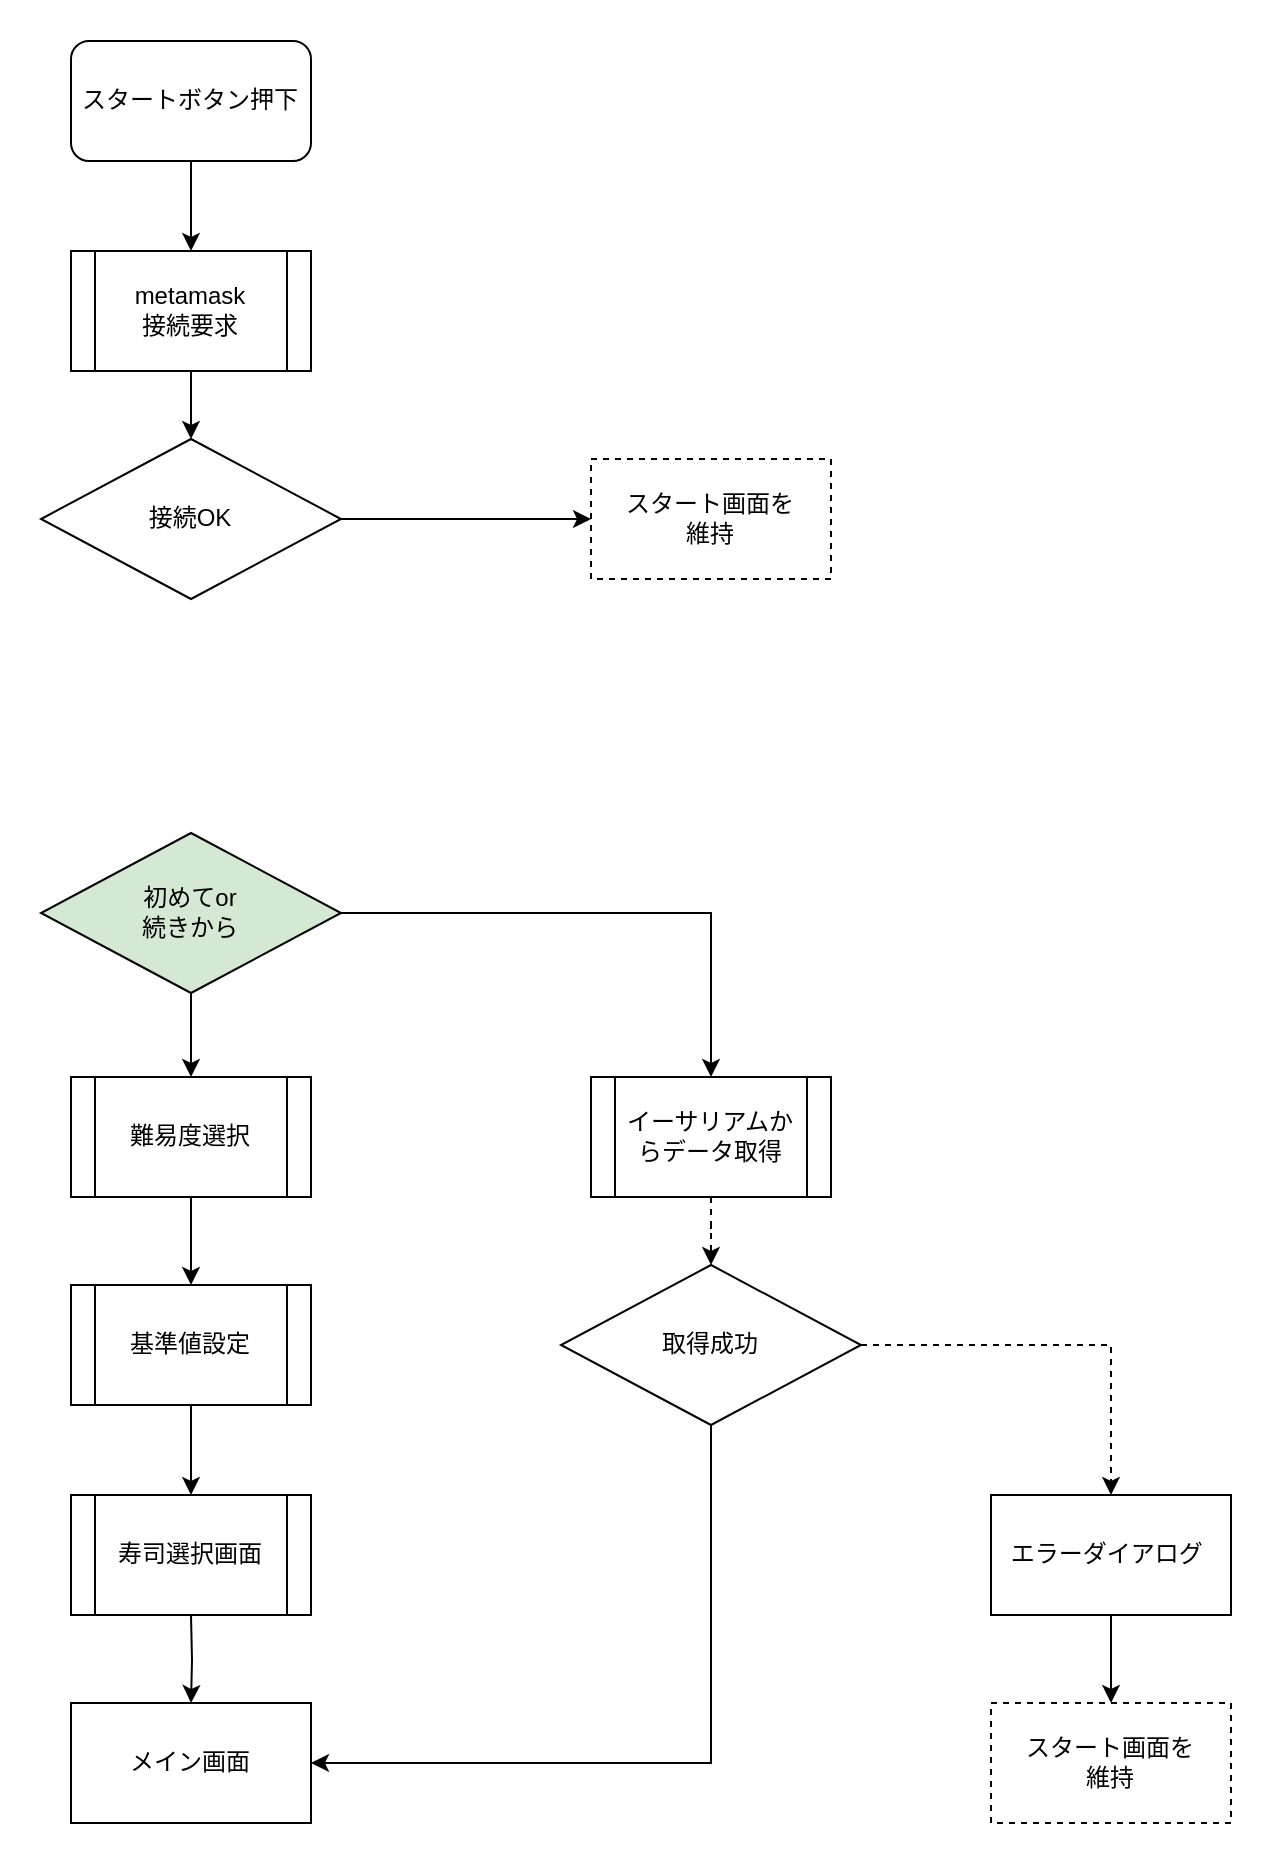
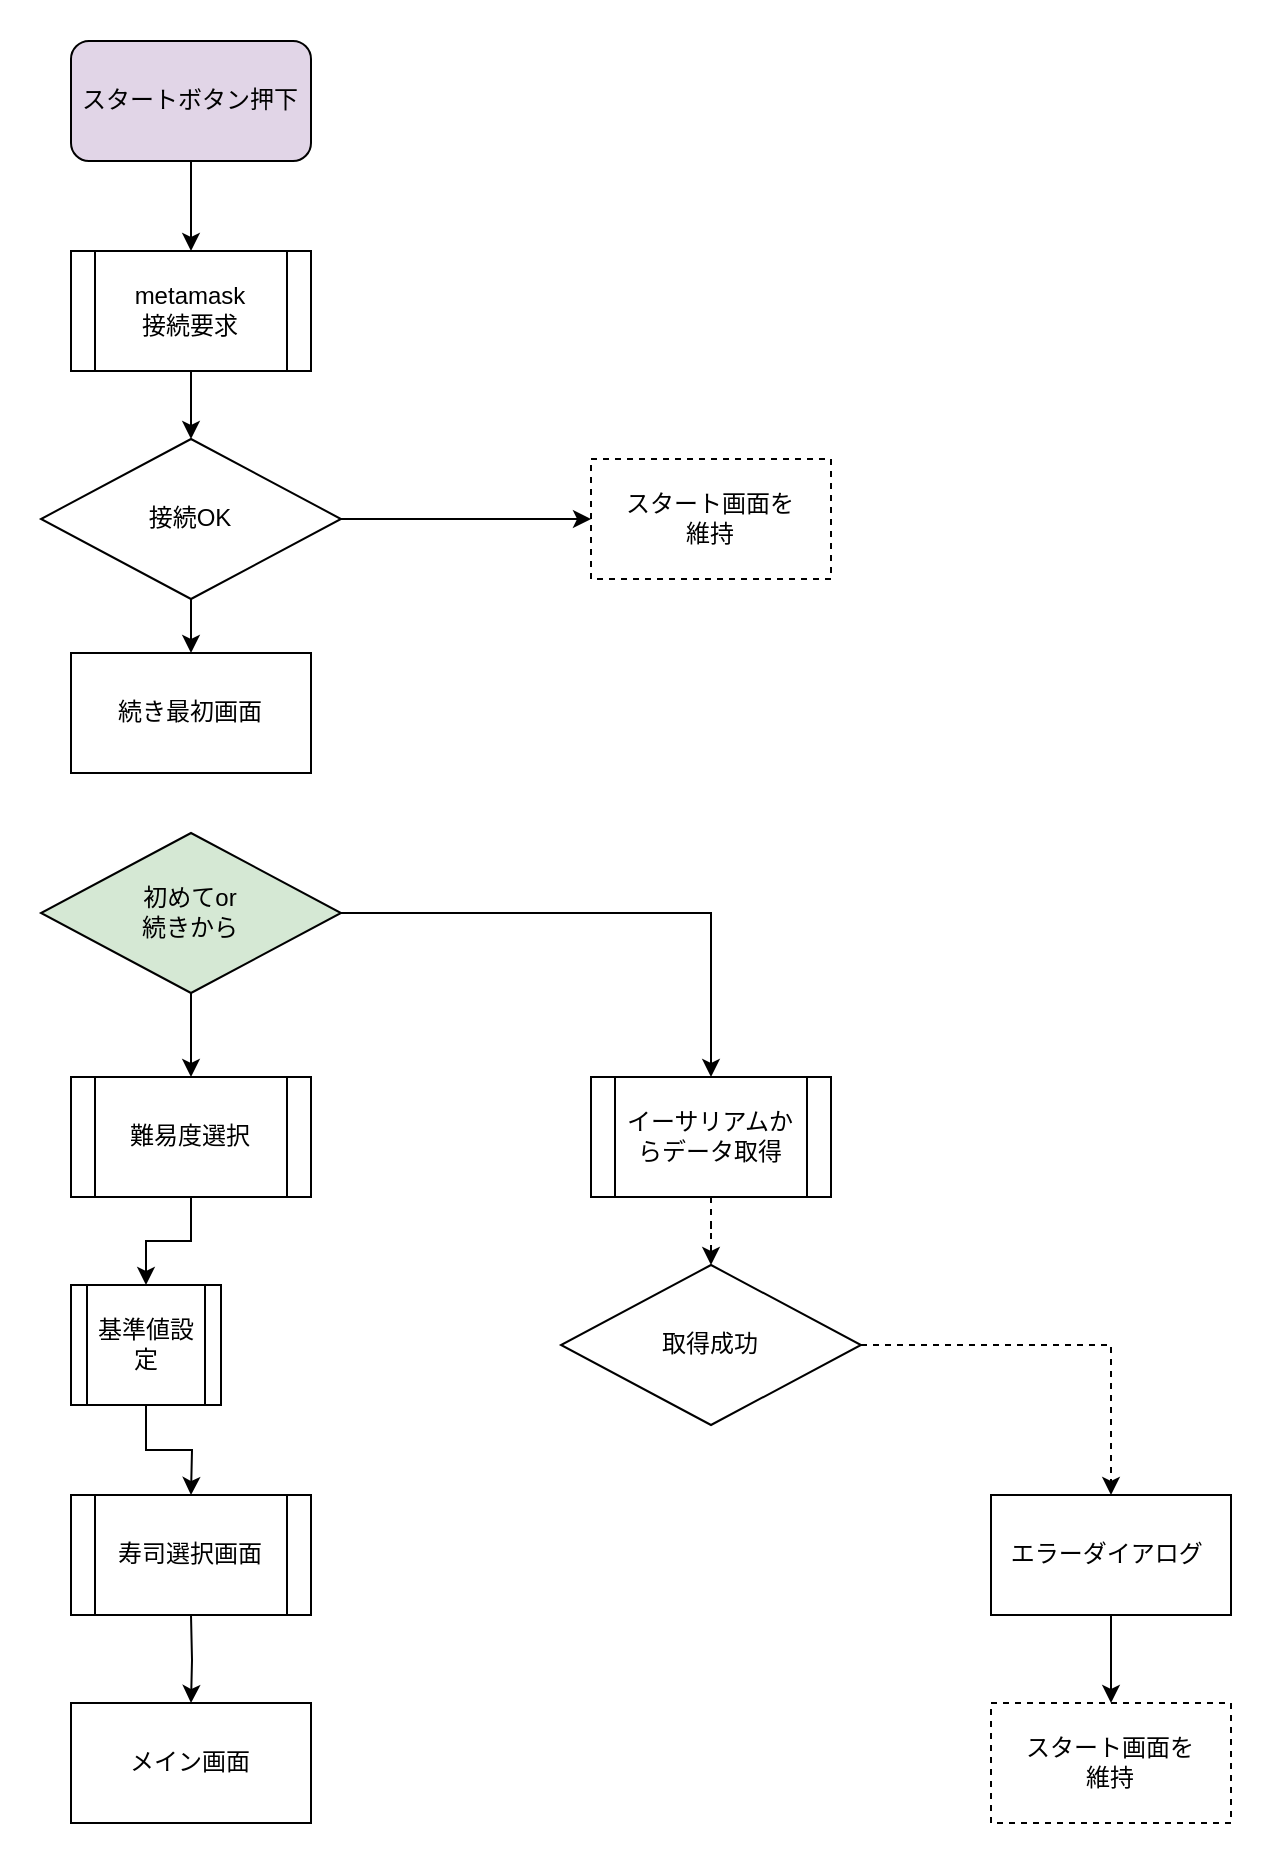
node "スタートボタン押下": fillcolor #ffffff -> #e1d5e7
edge "接続OK" -> "続き最初画面": added
node "続き最初画面": added
node "基準値設定": size 240x120 -> 150x120
edge "取得成功" -> "メイン画面": removed
